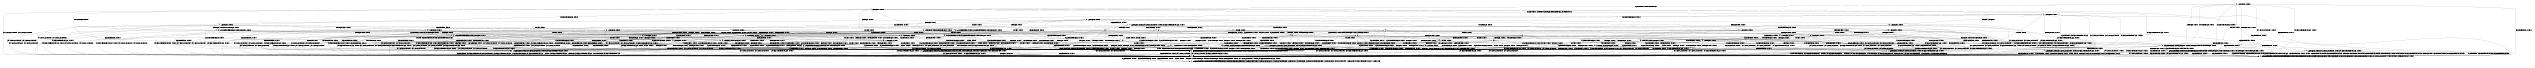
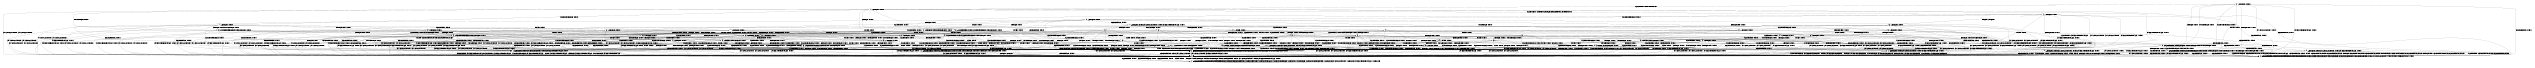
edge "s25" -> "s38": added, label "RSA_CLIENT_HELLO / TIMEOUT"
edge "s31" -> "s36": removed, label "CERTIFICATE_VERIFY / TIMEOUT"
edge "s2" -> "s9": now "s2" -> "s19"
edge "s5" -> "s13": label "CHANGE_CIPHER_SPEC / TIMEOUT" -> "VERIFY_CIPHER_SPEC / TIMEOUT"
